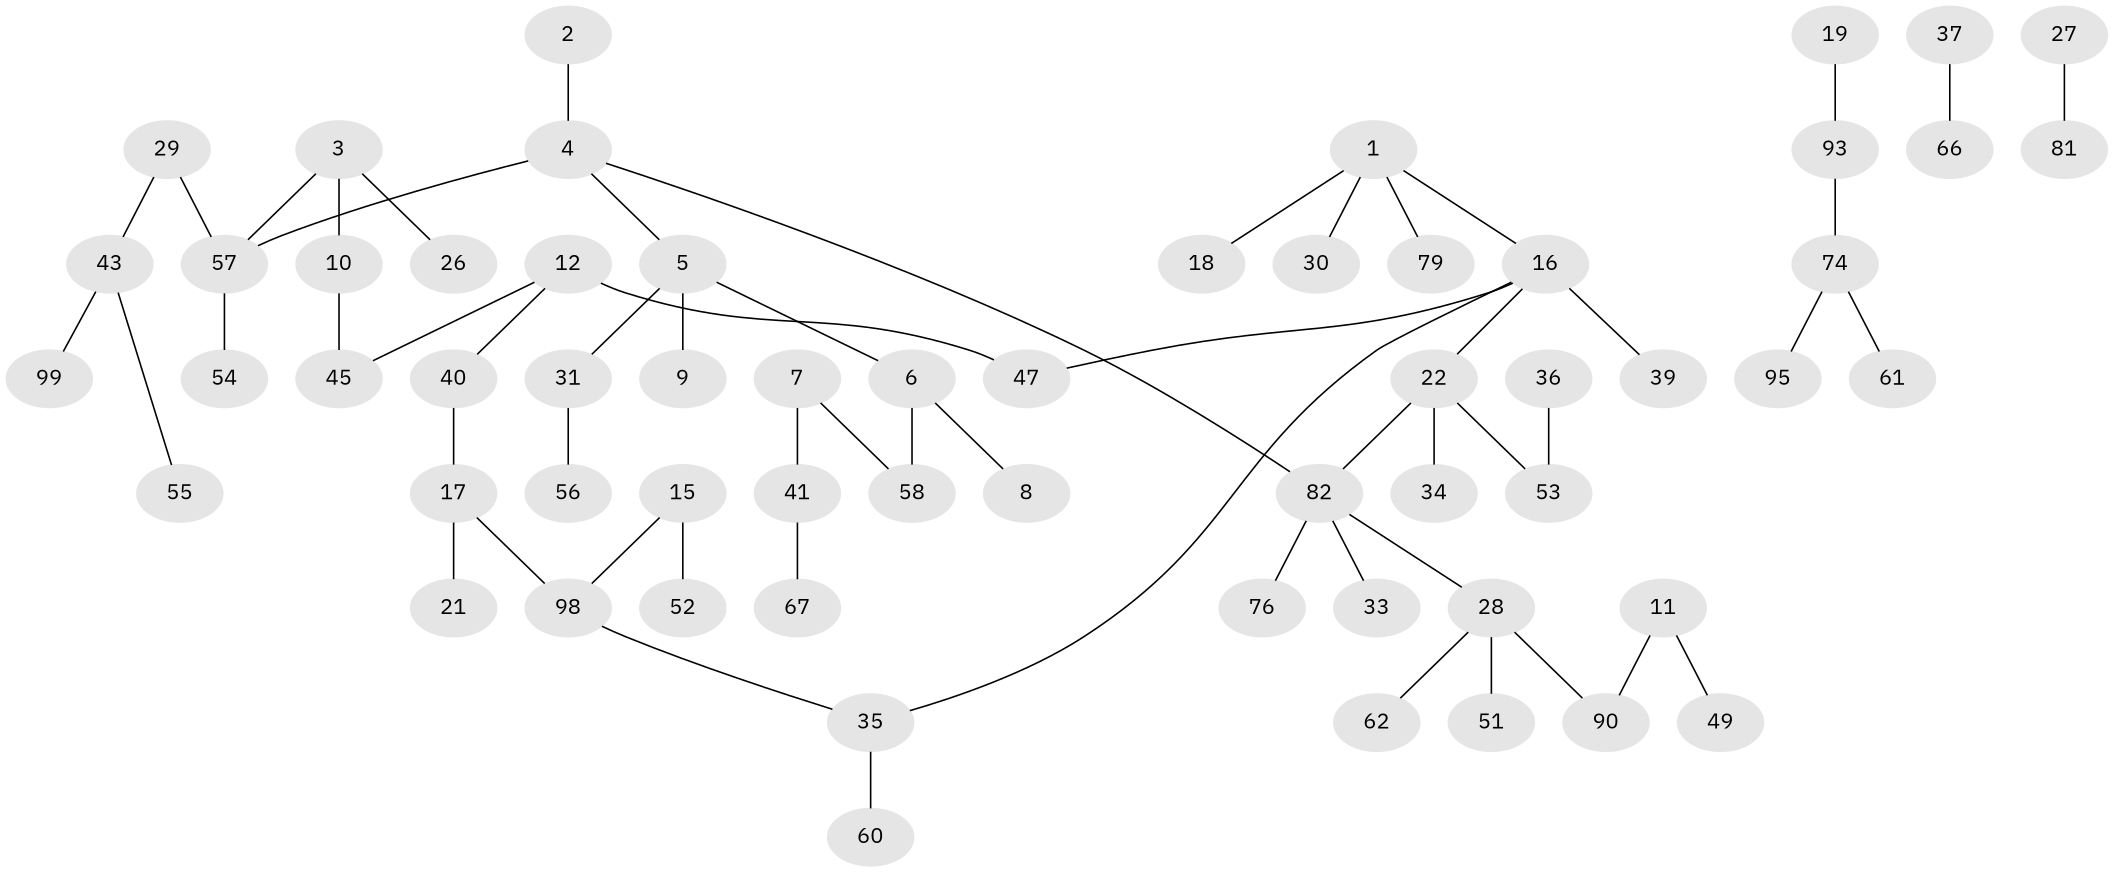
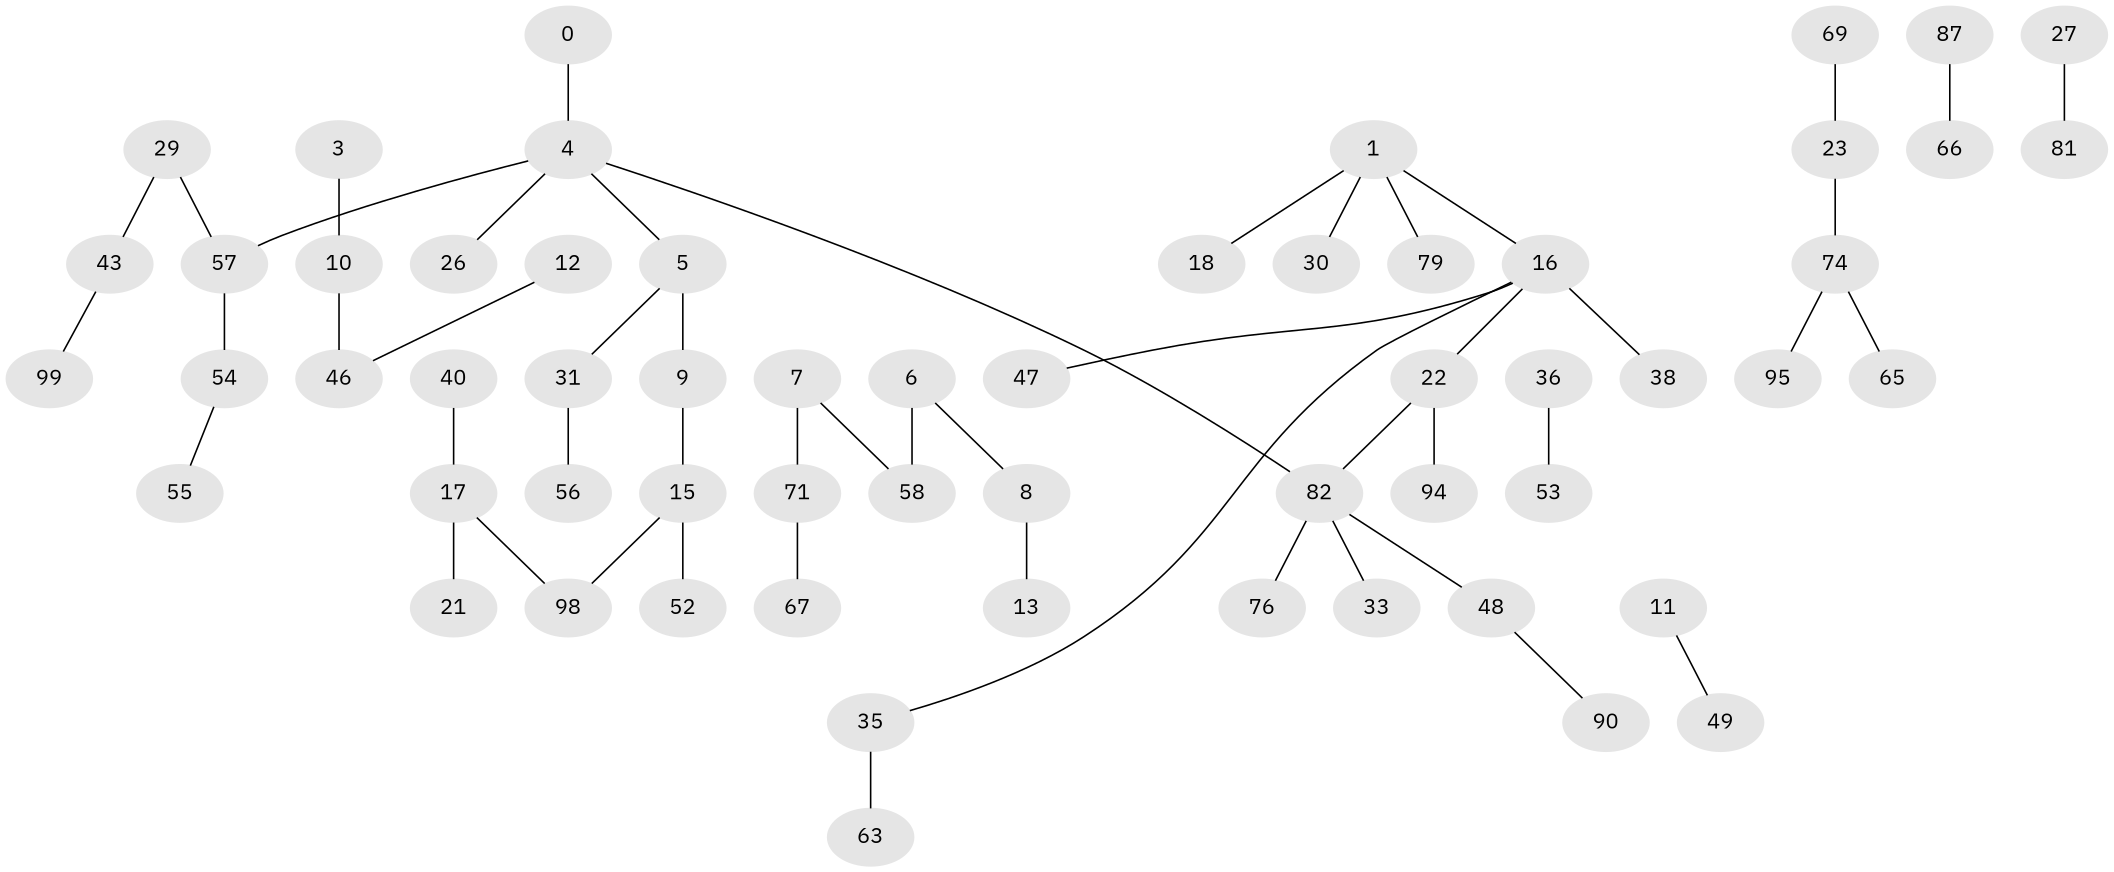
node "2": label "2" -> "0"
node "19": label "19" -> "69"
node "37": label "37" -> "87"
node "93": label "93" -> "23"
edge "3" -- "57": removed
edge "3" -- "26": now "4" -- "26"
edge "5" -- "6": removed
edge "12" -- "47": removed
edge "12" -- "40": removed
edge "43" -- "55": now "54" -- "55"
node "45": label "45" -> "46"
node "39": label "39" -> "38"
node "61": label "61" -> "65"
edge "9" -- "15": added
edge "22" -- "53": removed
node "41": label "41" -> "71"
node "34": label "34" -> "94"
node "13": added
node "28": label "28" -> "48"
edge "11" -- "90": removed
edge "98" -- "35": removed
node "62": removed
node "51": removed
node "60": label "60" -> "63"
